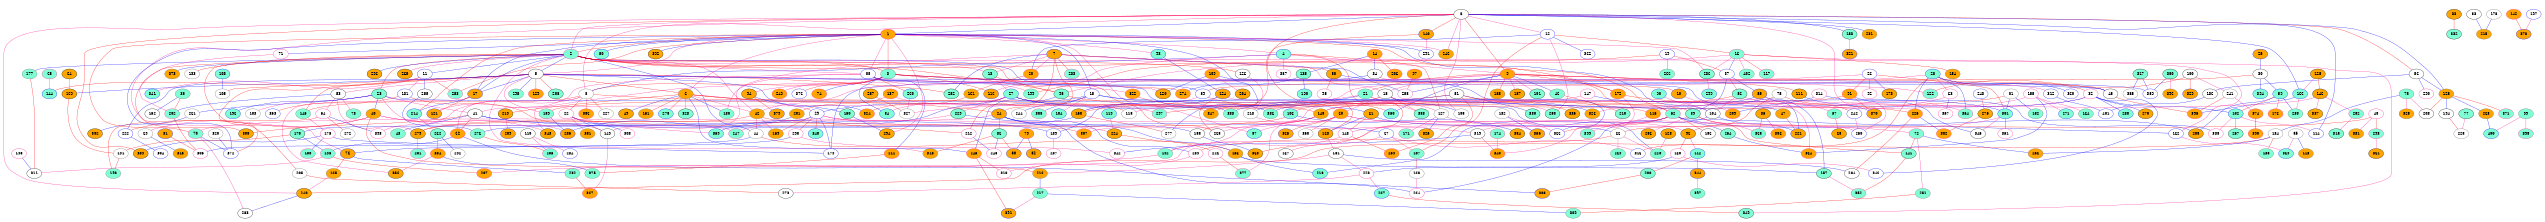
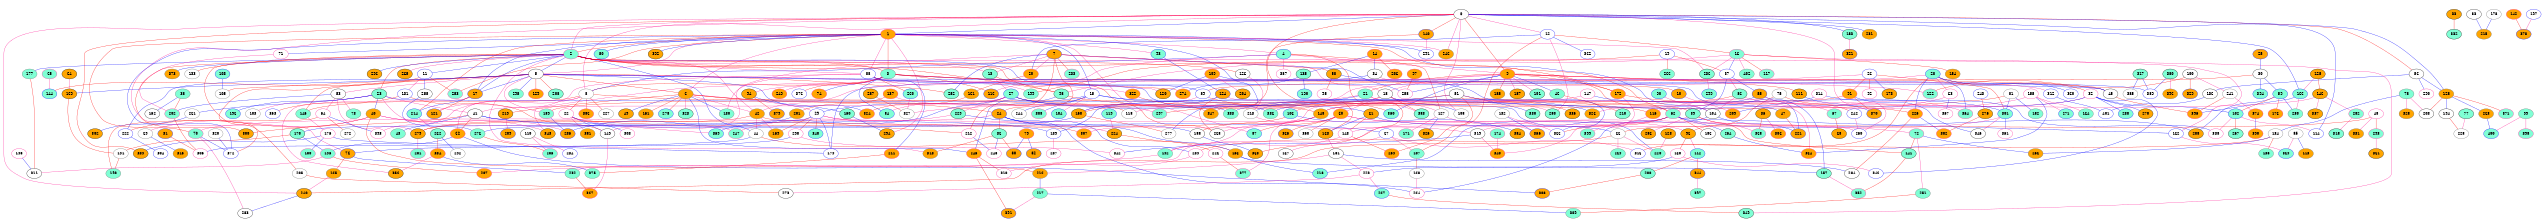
node "341": removed
edge "60" -- "87": color deeppink -> red
